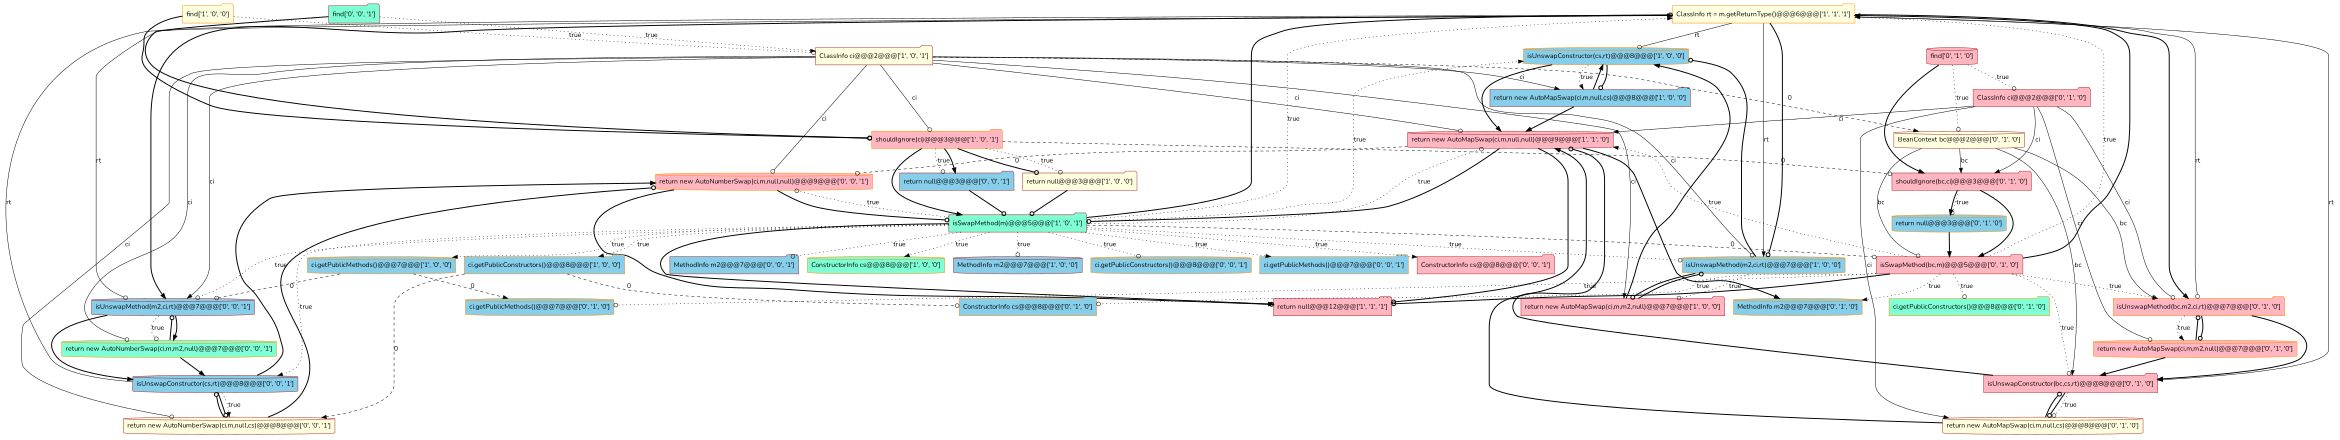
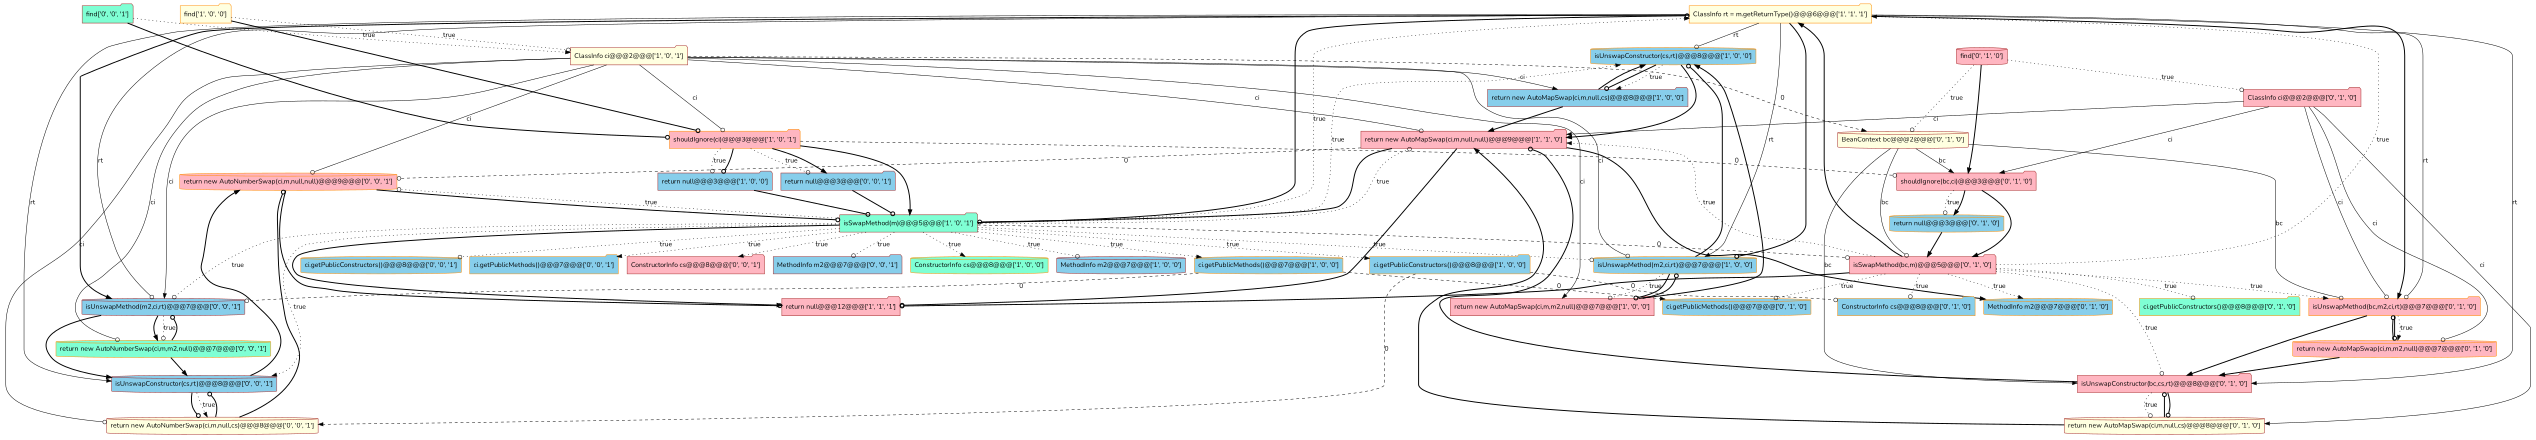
edge "isUnswapConstructor(cs,rt)@@@8@@@['0', '0', '1']" -> "ClassInfo rt = m.getReturnType()@@@6@@@['1', '1', '1']": reversed
node "return new AutoMapSwap(ci,m,null,null)@@@9@@@['1', '1', '0']": shape cylinder -> folder
node "return null@@@3@@@['1', '0', '0']": fillcolor lightyellow -> skyblue
